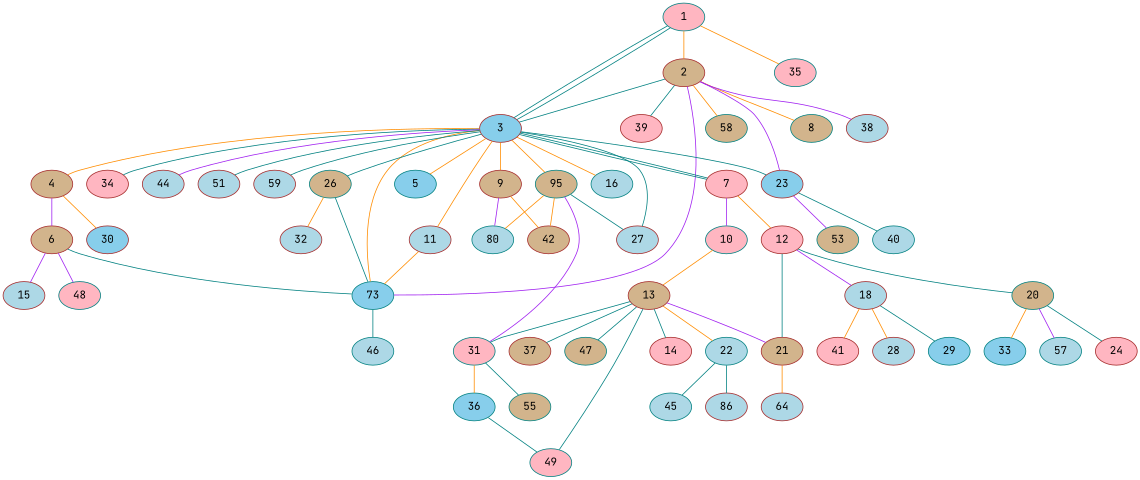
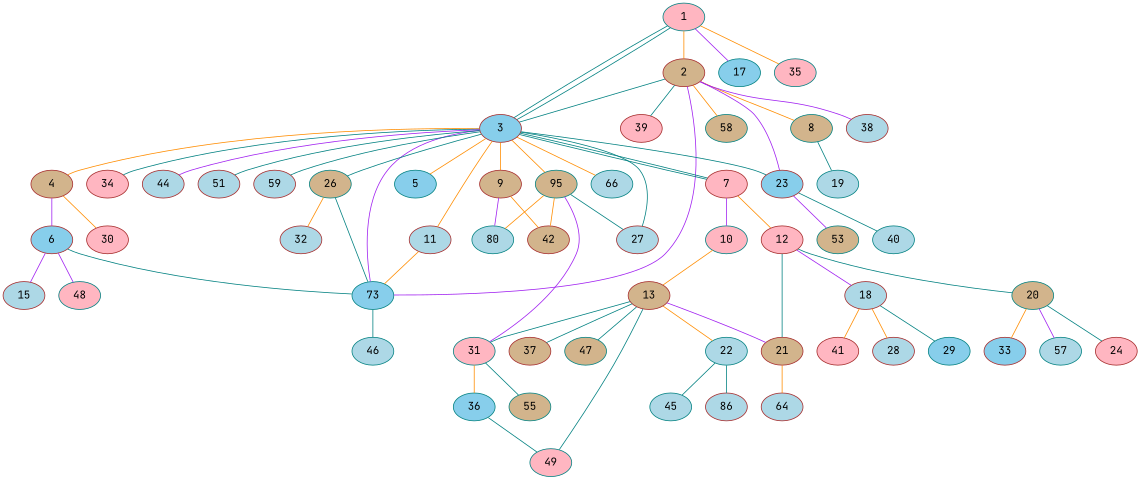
node "17": added
edge "3" -- "73": color darkorange -> purple
node "16": label "16" -> "66"
node "19": added
node "6": fillcolor tan -> skyblue
node "30": fillcolor skyblue -> lightpink
node "14": removed
node "33": color teal -> brown
